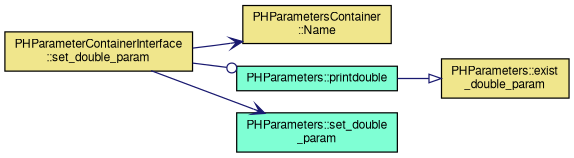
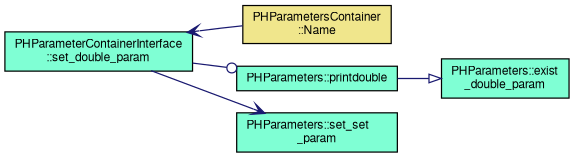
edge "PHParameterContainerInterface ::set_double_param" -> "PHParametersContainer ::Name": reversed
node "PHParameterContainerInterface ::set_double_param": fillcolor khaki -> aquamarine
node "PHParameters::exist _double_param": fillcolor khaki -> aquamarine
node "PHParameters::set_double _param": label "PHParameters::set_double _param" -> "PHParameters::set_set _param"
